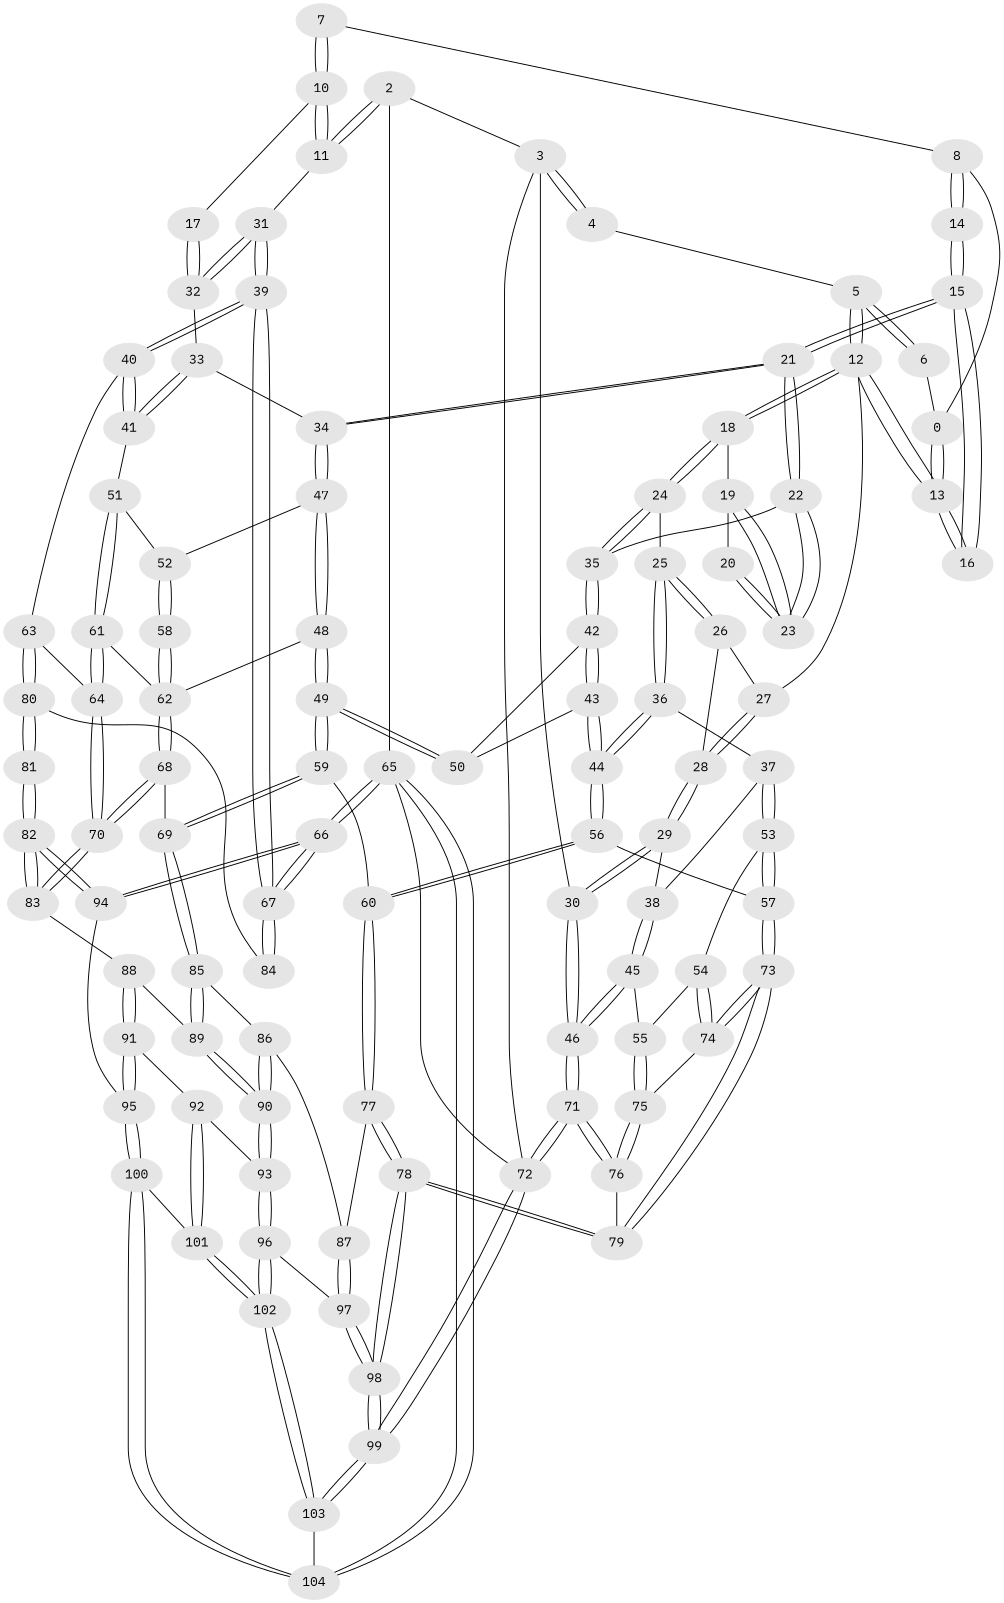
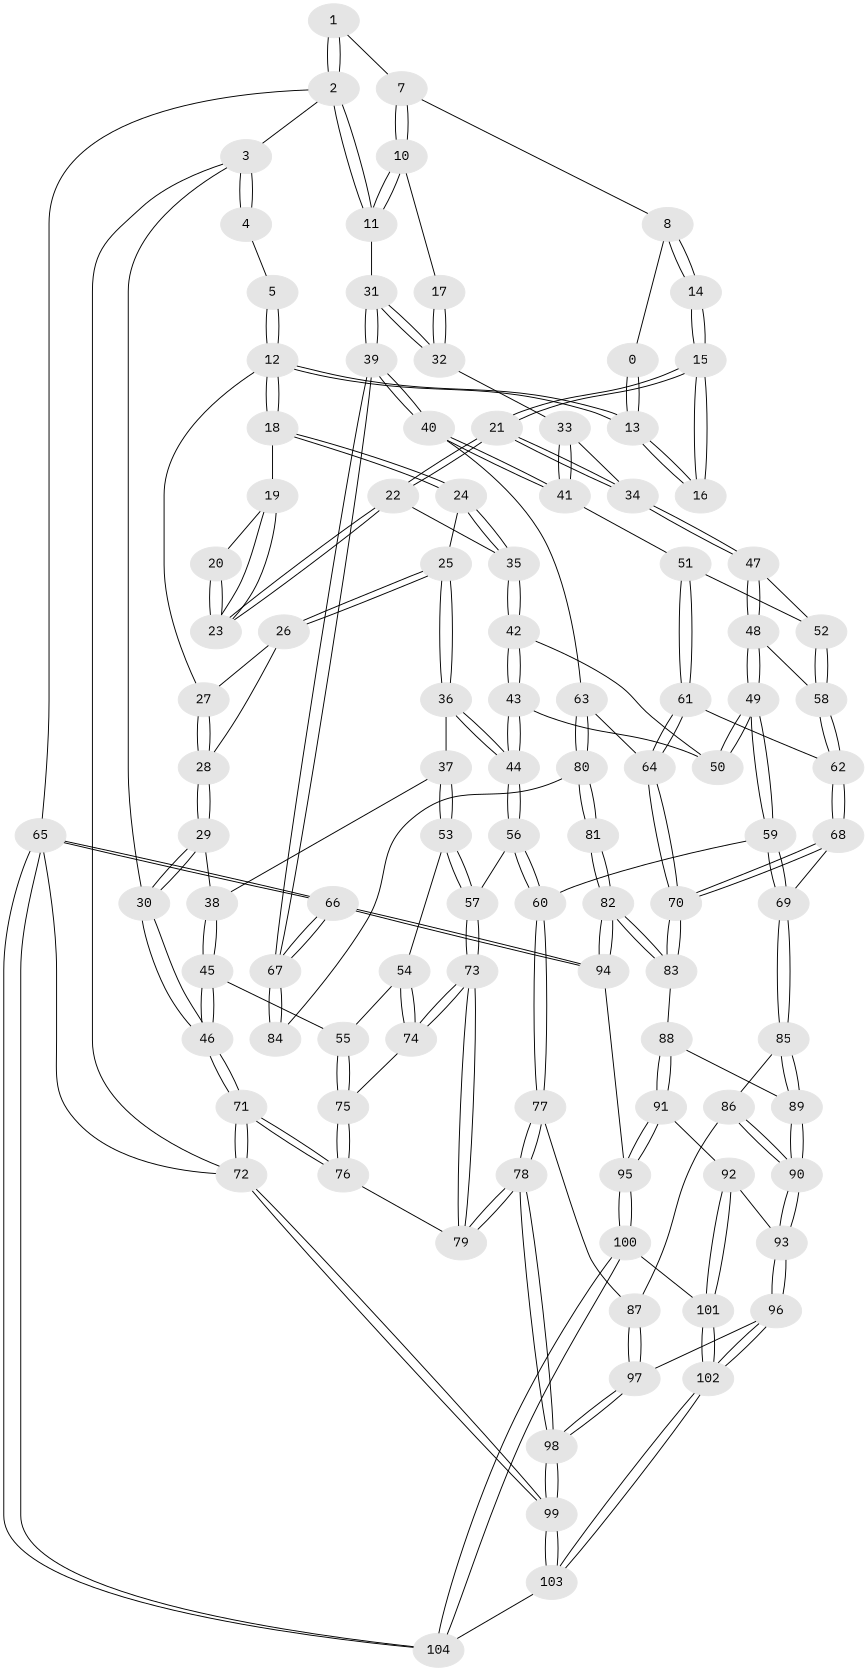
node "1": added
node "6": removed
edge "48" -- "62": now "48" -- "58"
